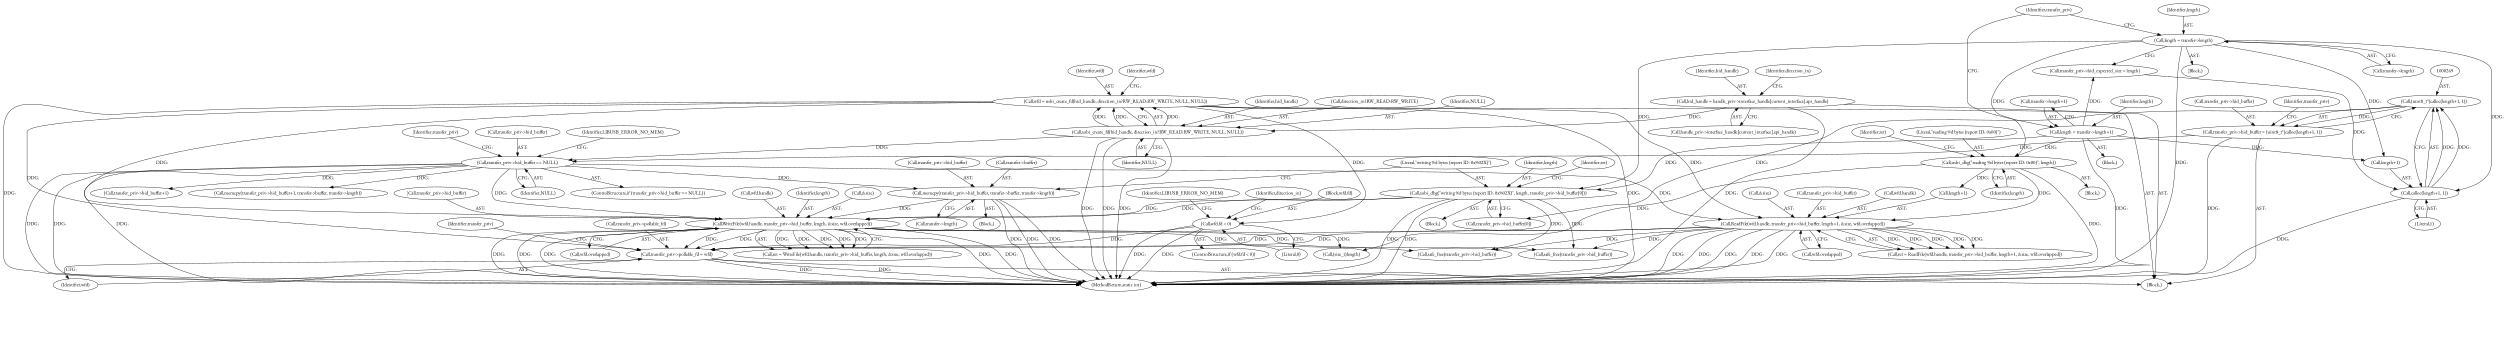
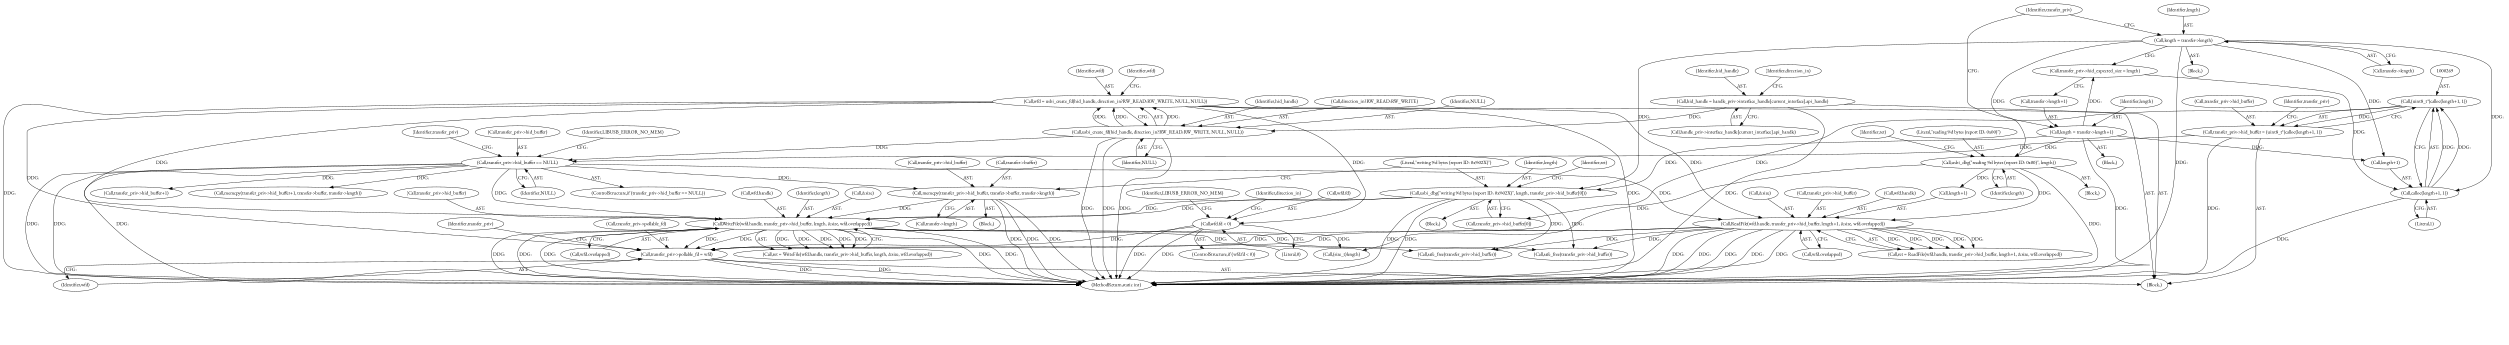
edge "(Call,length = transfer->length+1)" -> "(Call,transfer->length+1)": now "(Call,transfer_priv->hid_expected_size = length)" -> "(Call,transfer->length+1)"
node "(Block,wfd.fd)": label "(Block,wfd.fd)" -> "(Call,wfd.fd)"
